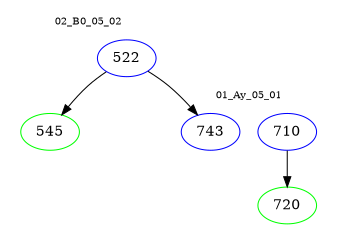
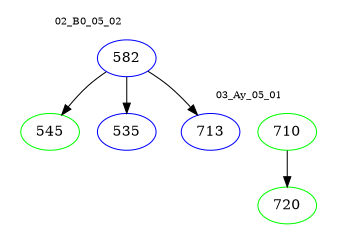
node "522": label "522" -> "582"
cluster "01_Ay_05_01": label "01_Ay_05_01" -> "03_Ay_05_01"
node "535": added
node "743": label "743" -> "713"
node "710": color blue -> green
